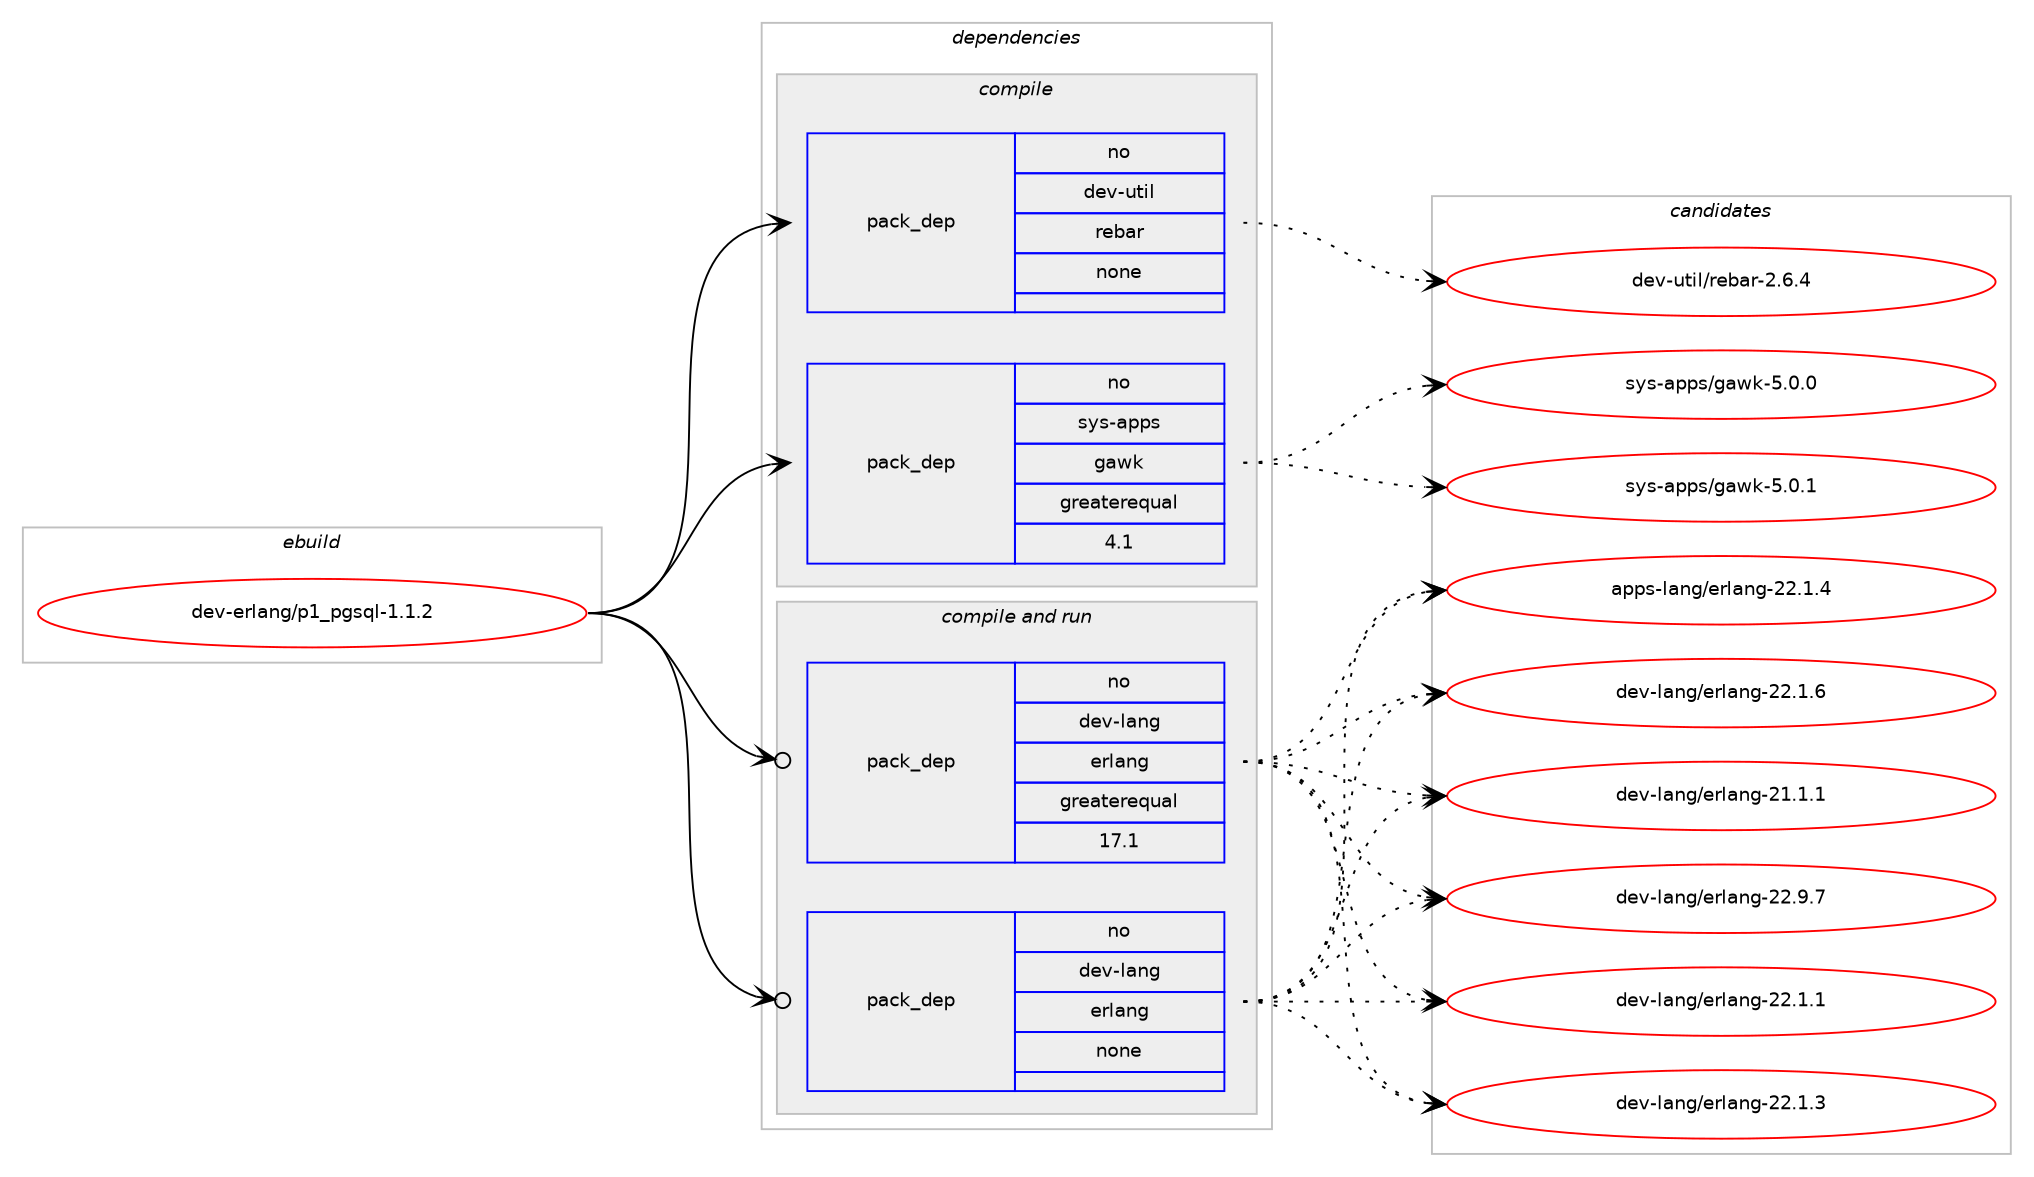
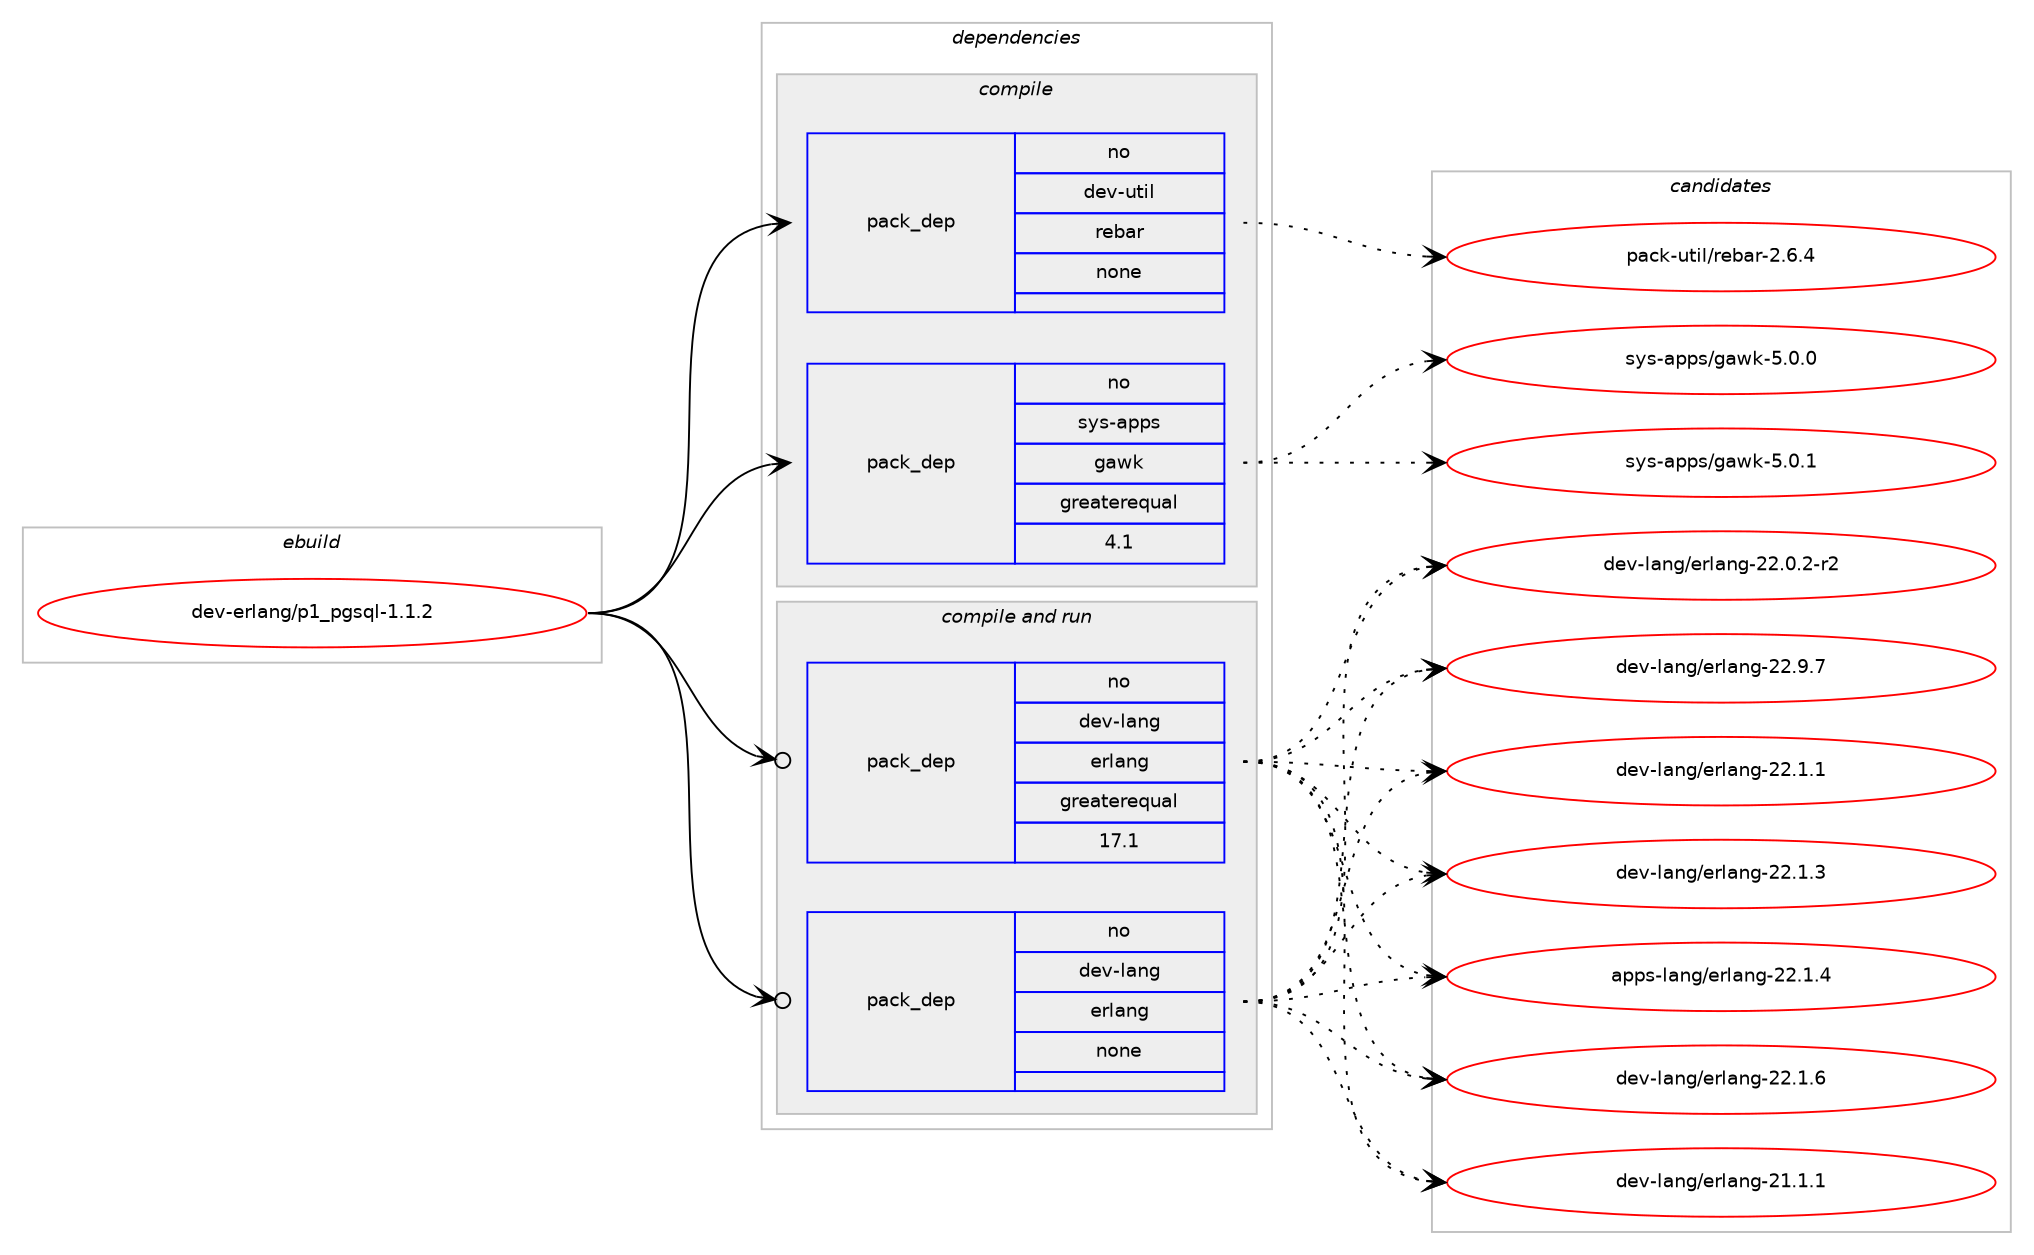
node "dev-util/rebar-2.6.4": label "dev-util/rebar-2.6.4" -> "pack-util/rebar-2.6.4"
node "dev-lang/erlang-22.0.2-r2": added
